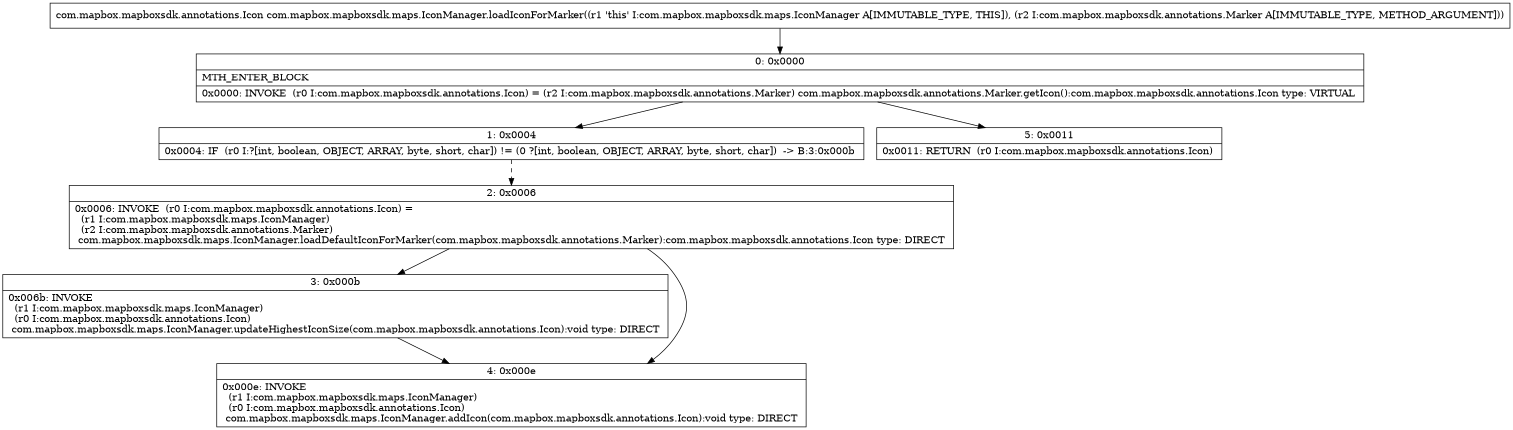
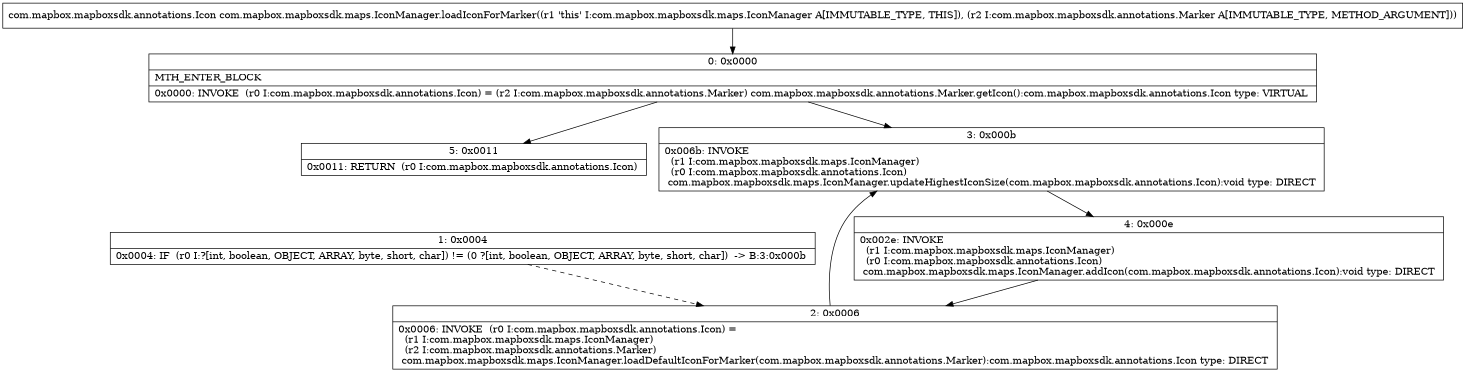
edge "0: 0x0000" -> "1: 0x0004": now "0: 0x0000" -> "3: 0x000b"
edge "2: 0x0006" -> "4: 0x000e": reversed
node "4: 0x000e": text "0x000e: INVOKE" -> "0x002e: INVOKE"
